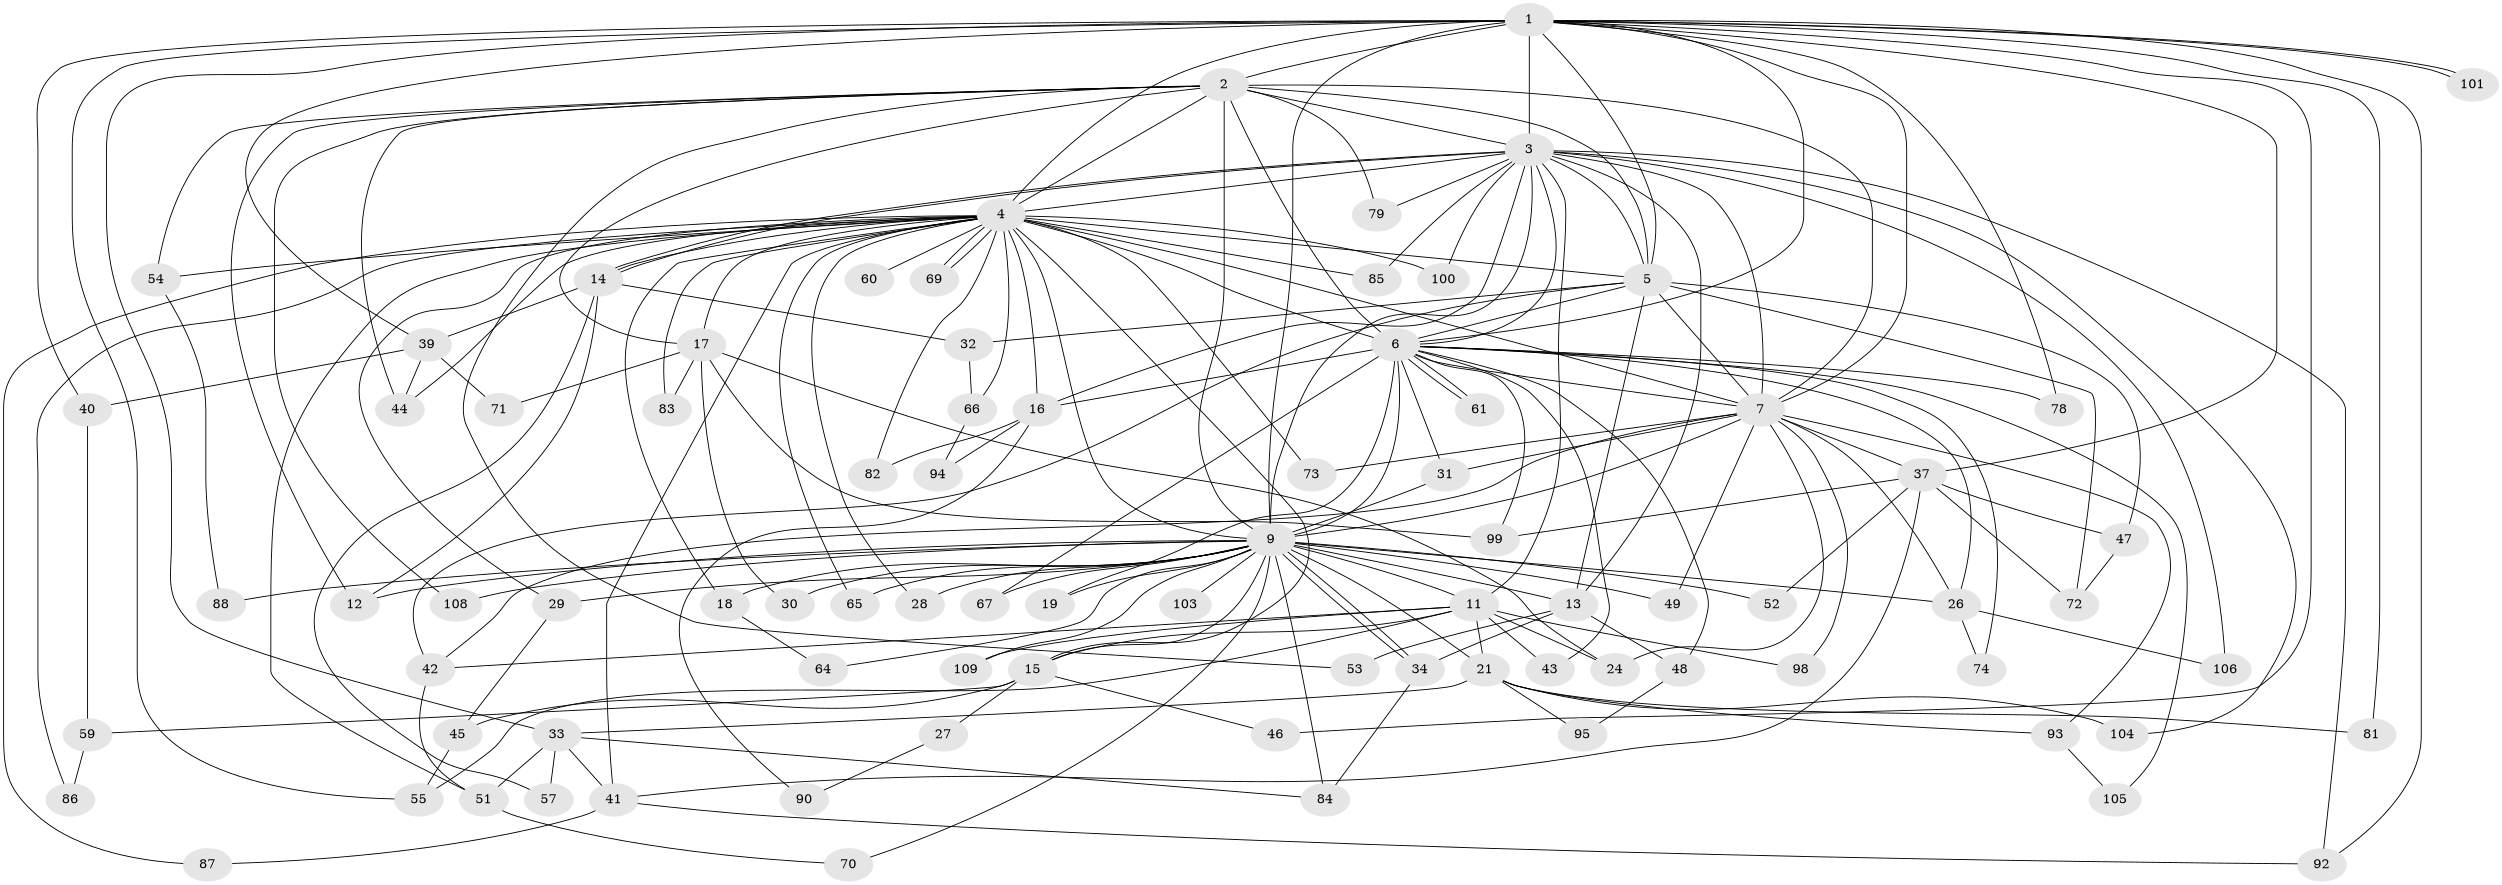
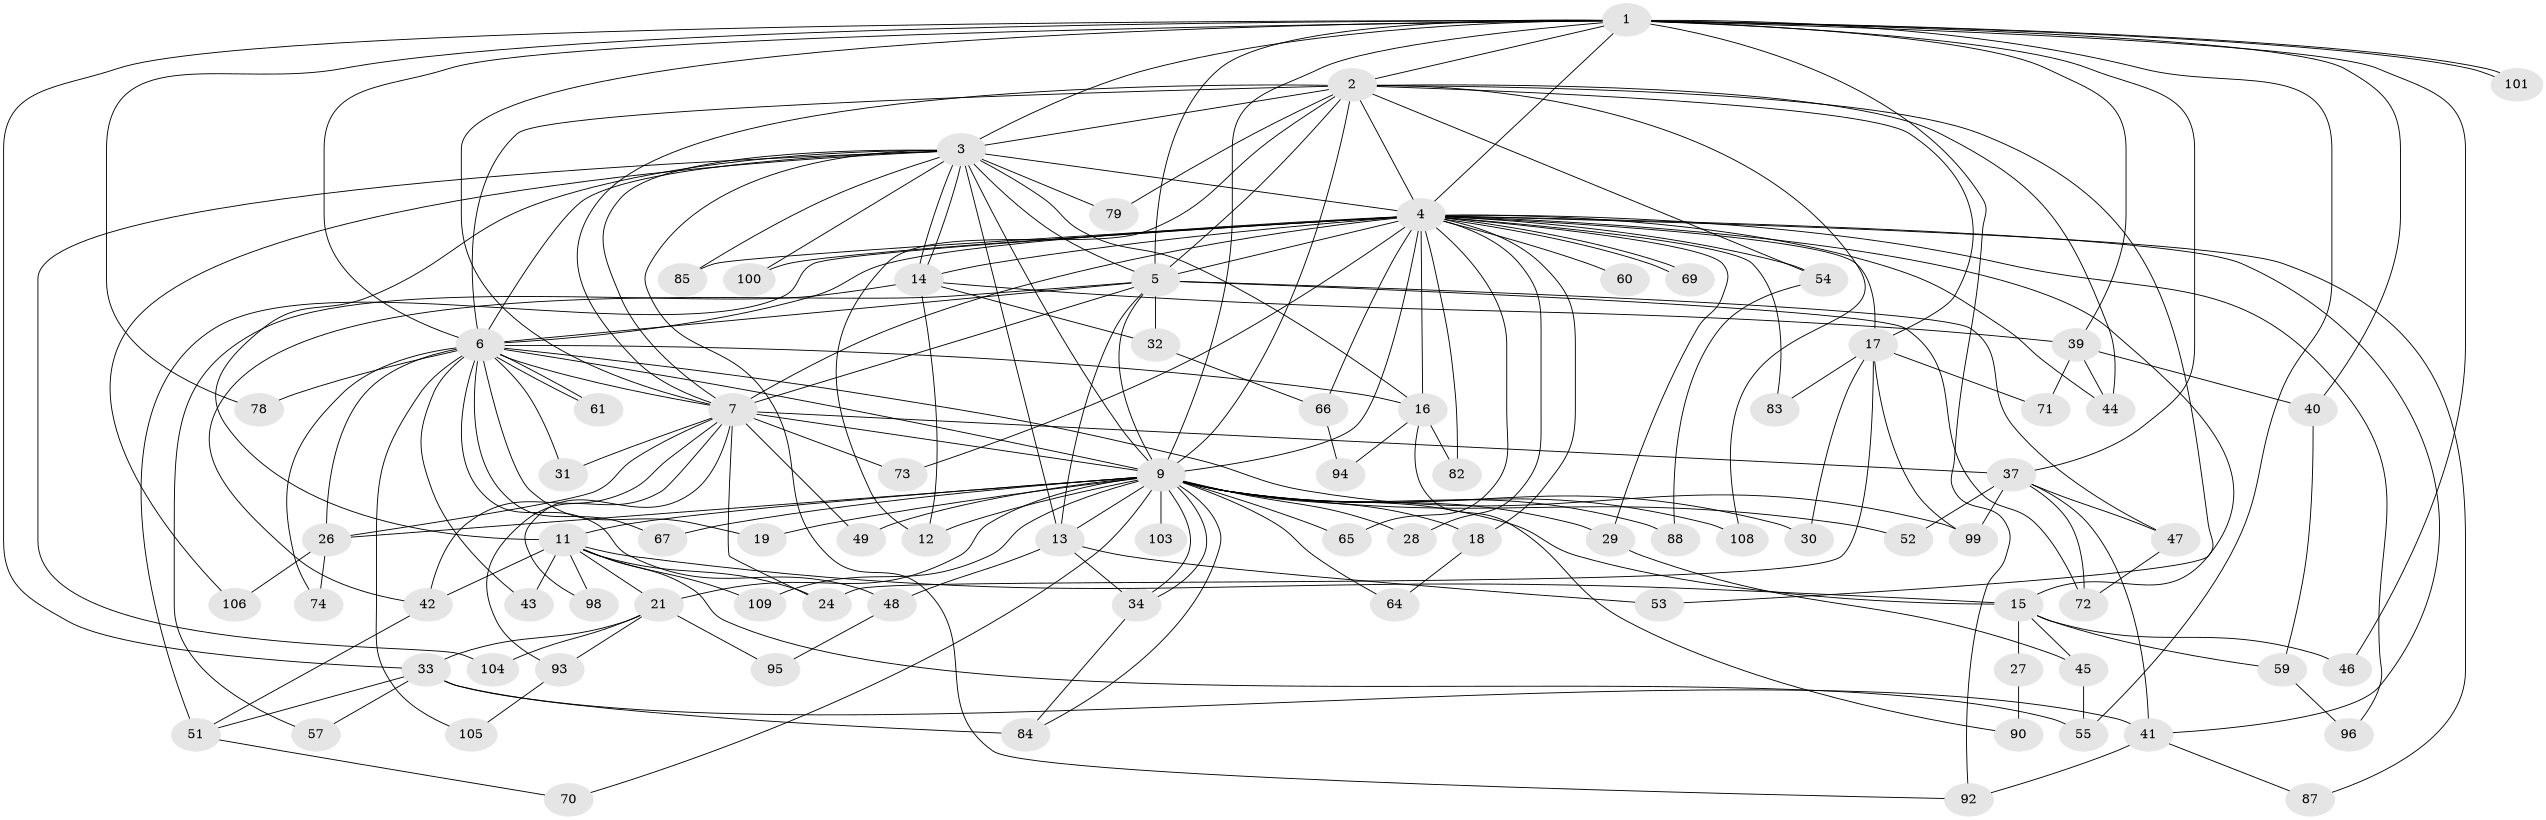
edge "31" -- "9": now "5" -- "9"
node "81": removed
node "86": label "86" -> "96"
